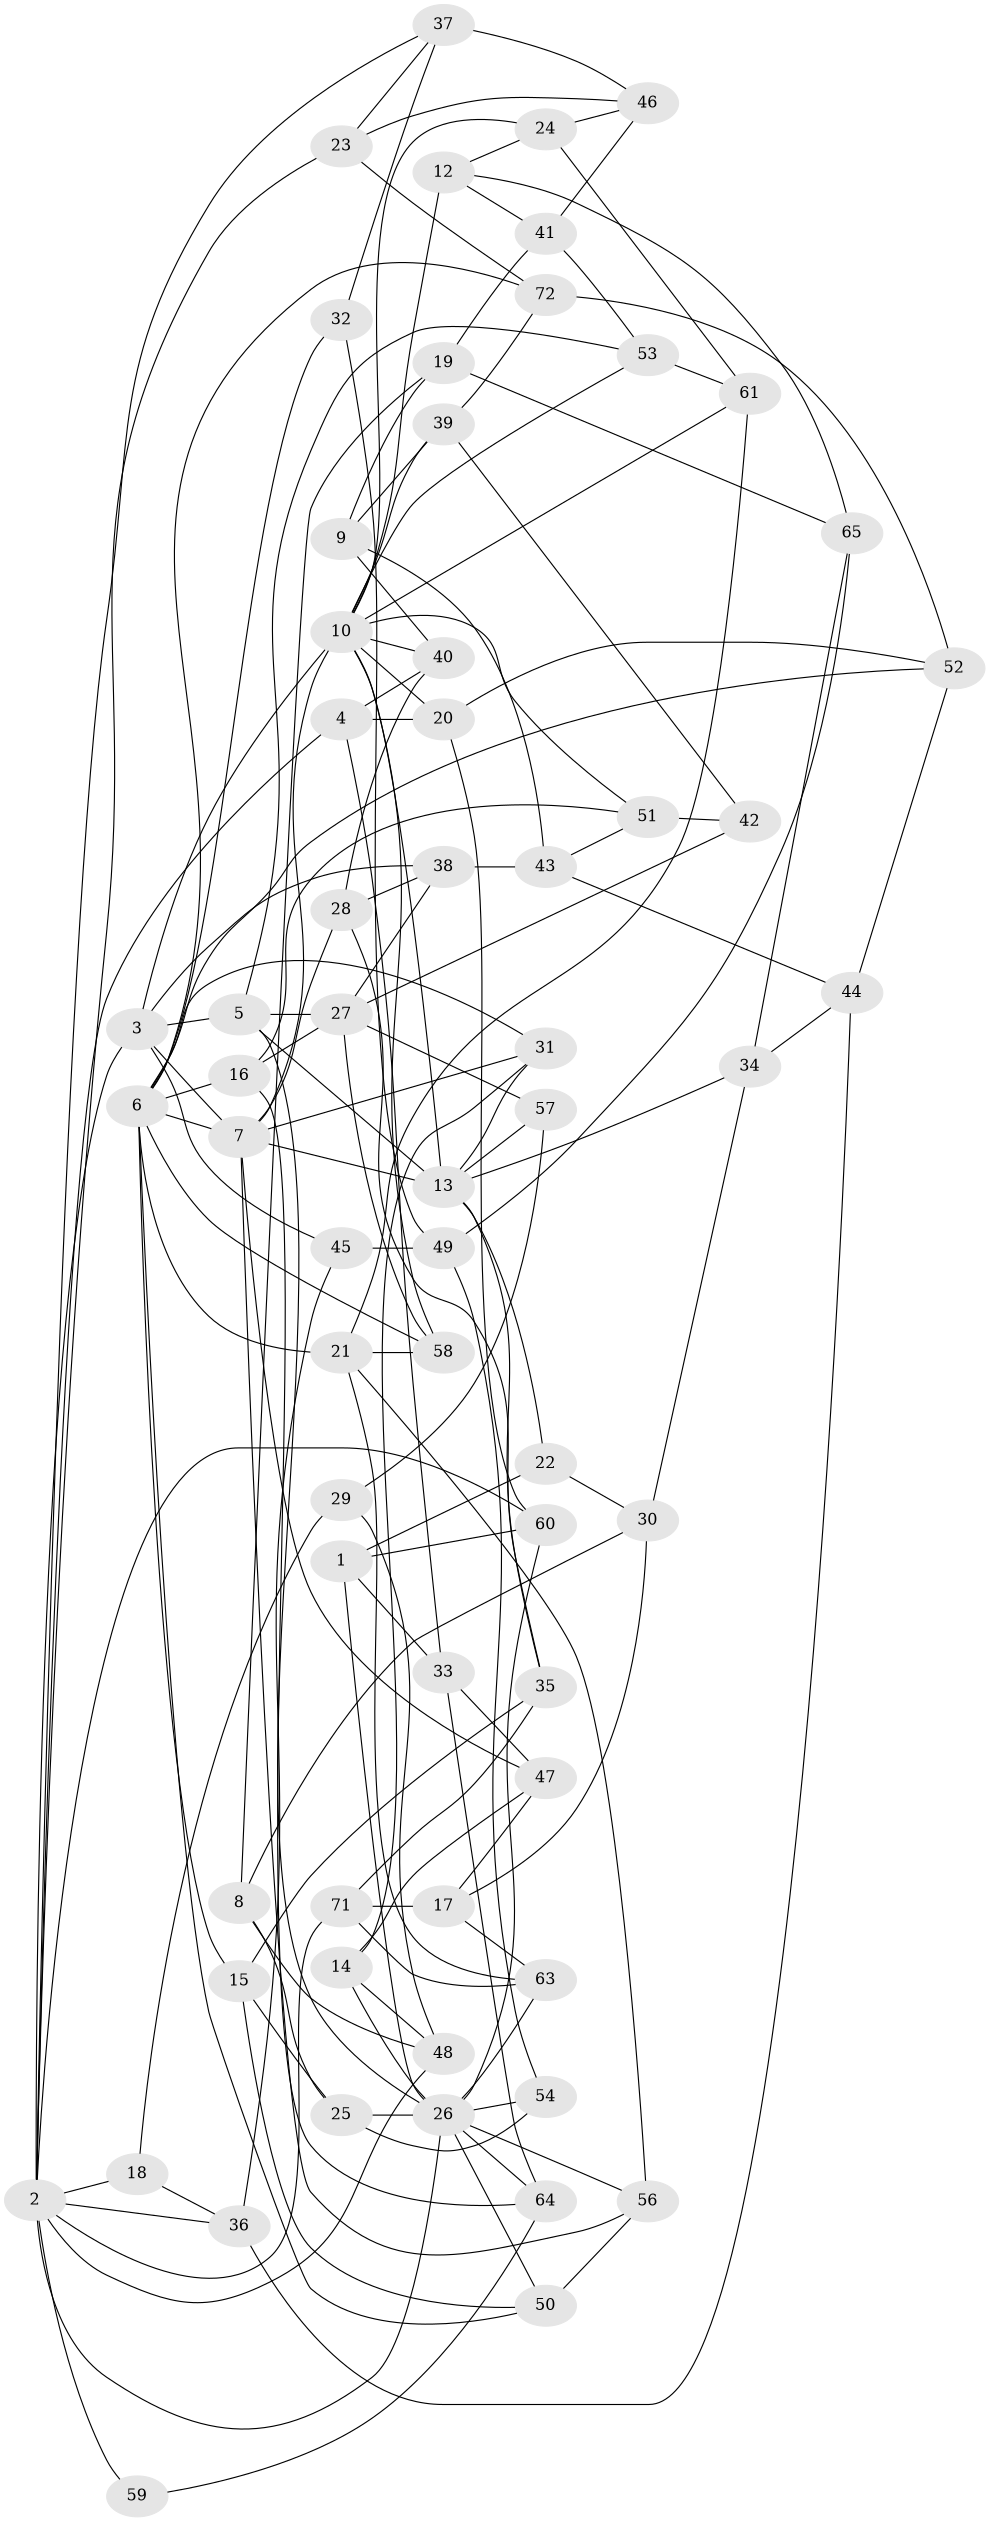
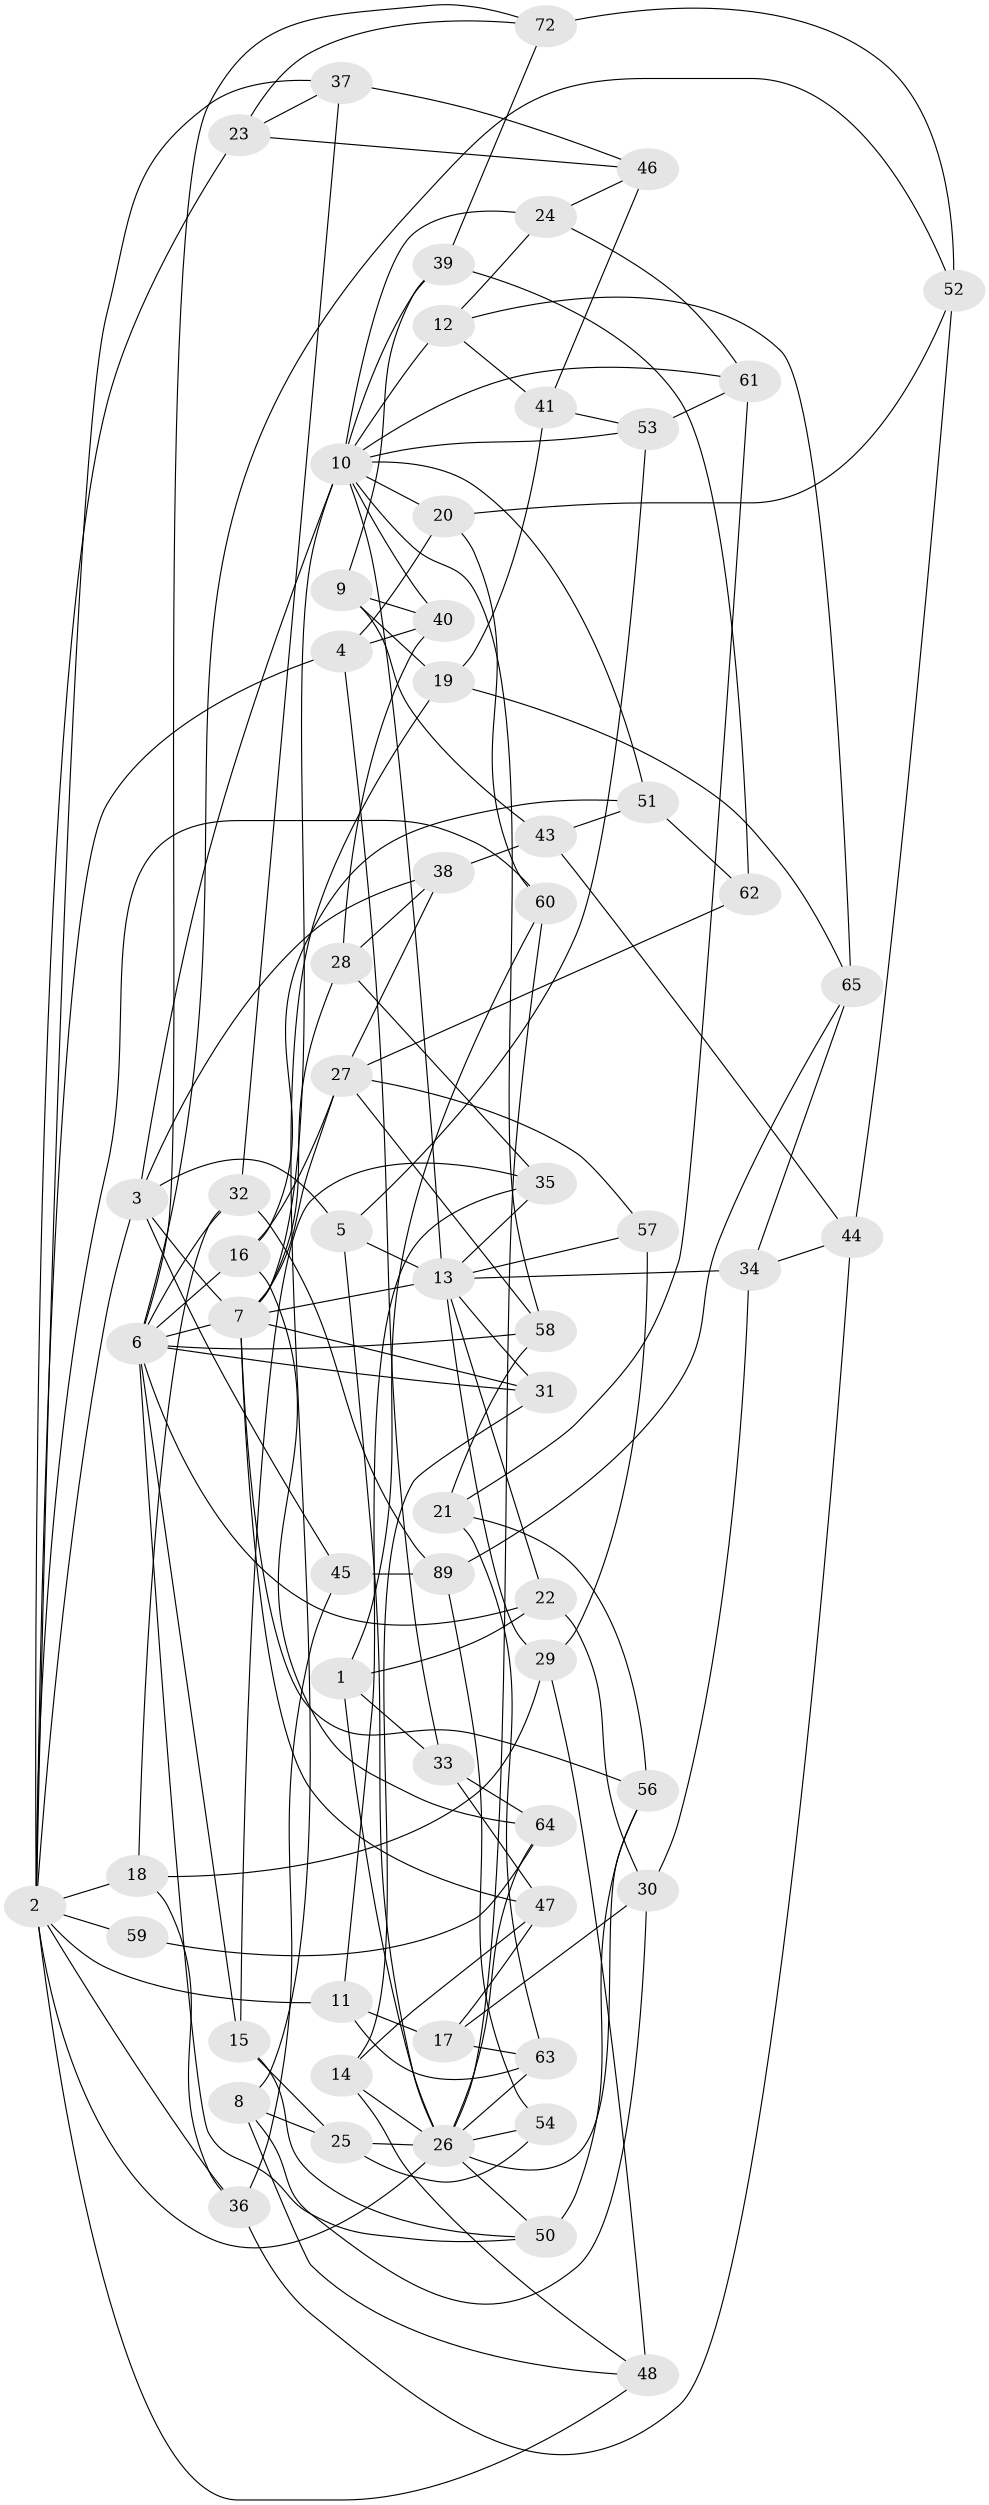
node "42": label "42" -> "62"
edge "5" -- "27": now "7" -- "27"
node "49": label "49" -> "89"
edge "6" -- "21": now "6" -- "22"
edge "32" -- "18": added
edge "13" -- "29": added
node "71": label "71" -> "11"
